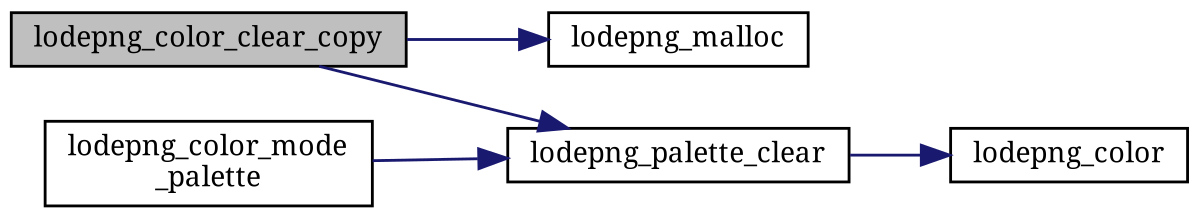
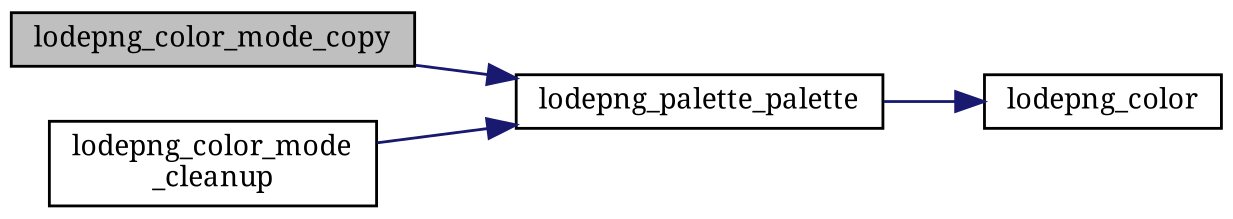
node "lodepng_color_clear_copy": label "lodepng_color_clear_copy" -> "lodepng_color_mode_copy"
node "lodepng_malloc": removed
node "lodepng_palette_clear": label "lodepng_palette_clear" -> "lodepng_palette_palette"
node "lodepng_color_mode _palette": label "lodepng_color_mode _palette" -> "lodepng_color_mode _cleanup"
